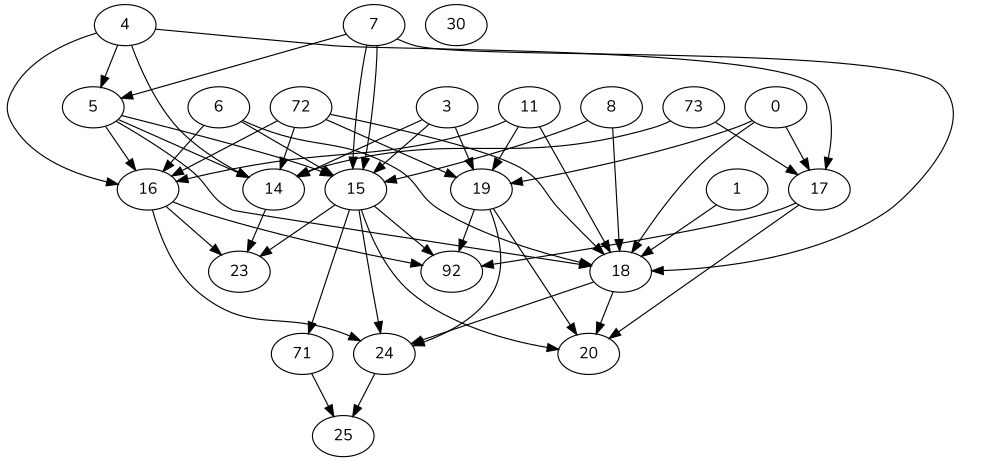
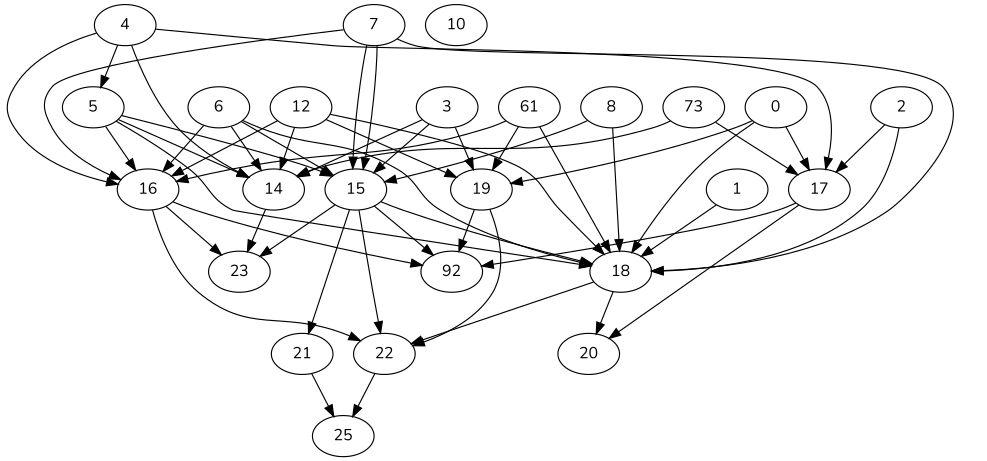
node "30": label "30" -> "10"
edge "7" -> "5": now "7" -> "16"
node "72": label "72" -> "12"
node "11": label "11" -> "61"
node "2": added
edge "6" -> "14": added
edge "19" -> "20": removed
edge "15" -> "20": now "15" -> "18"
node "71": label "71" -> "21"
node "24": label "24" -> "22"
